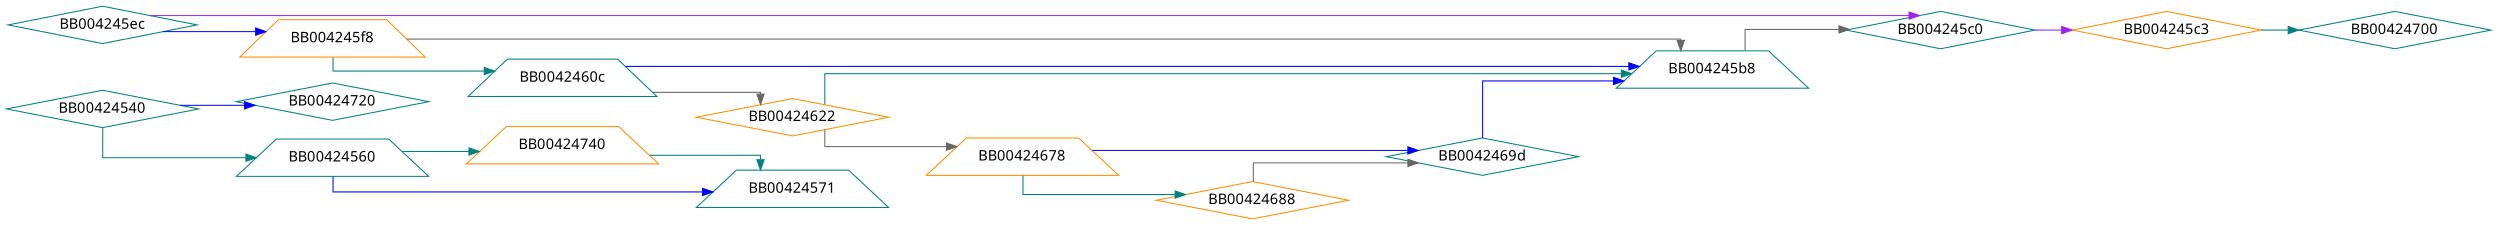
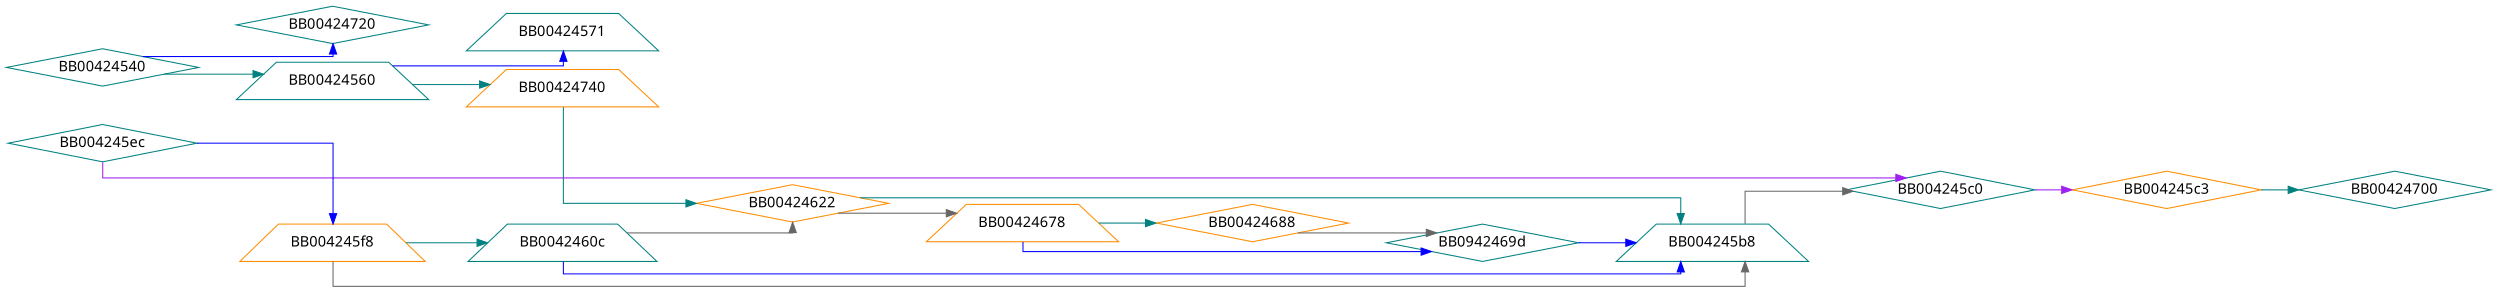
edge "BB00424740" -> "BB00424571": now "BB00424740" -> "BB00424622"
node "BB0042469d": label "BB0042469d" -> "BB0942469d"
